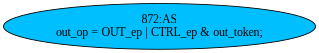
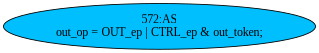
node "872:AS out_op = OUT_ep | CTRL_ep & out_token;": label "872:AS out_op = OUT_ep | CTRL_ep & out_token;" -> "572:AS out_op = OUT_ep | CTRL_ep & out_token;"
